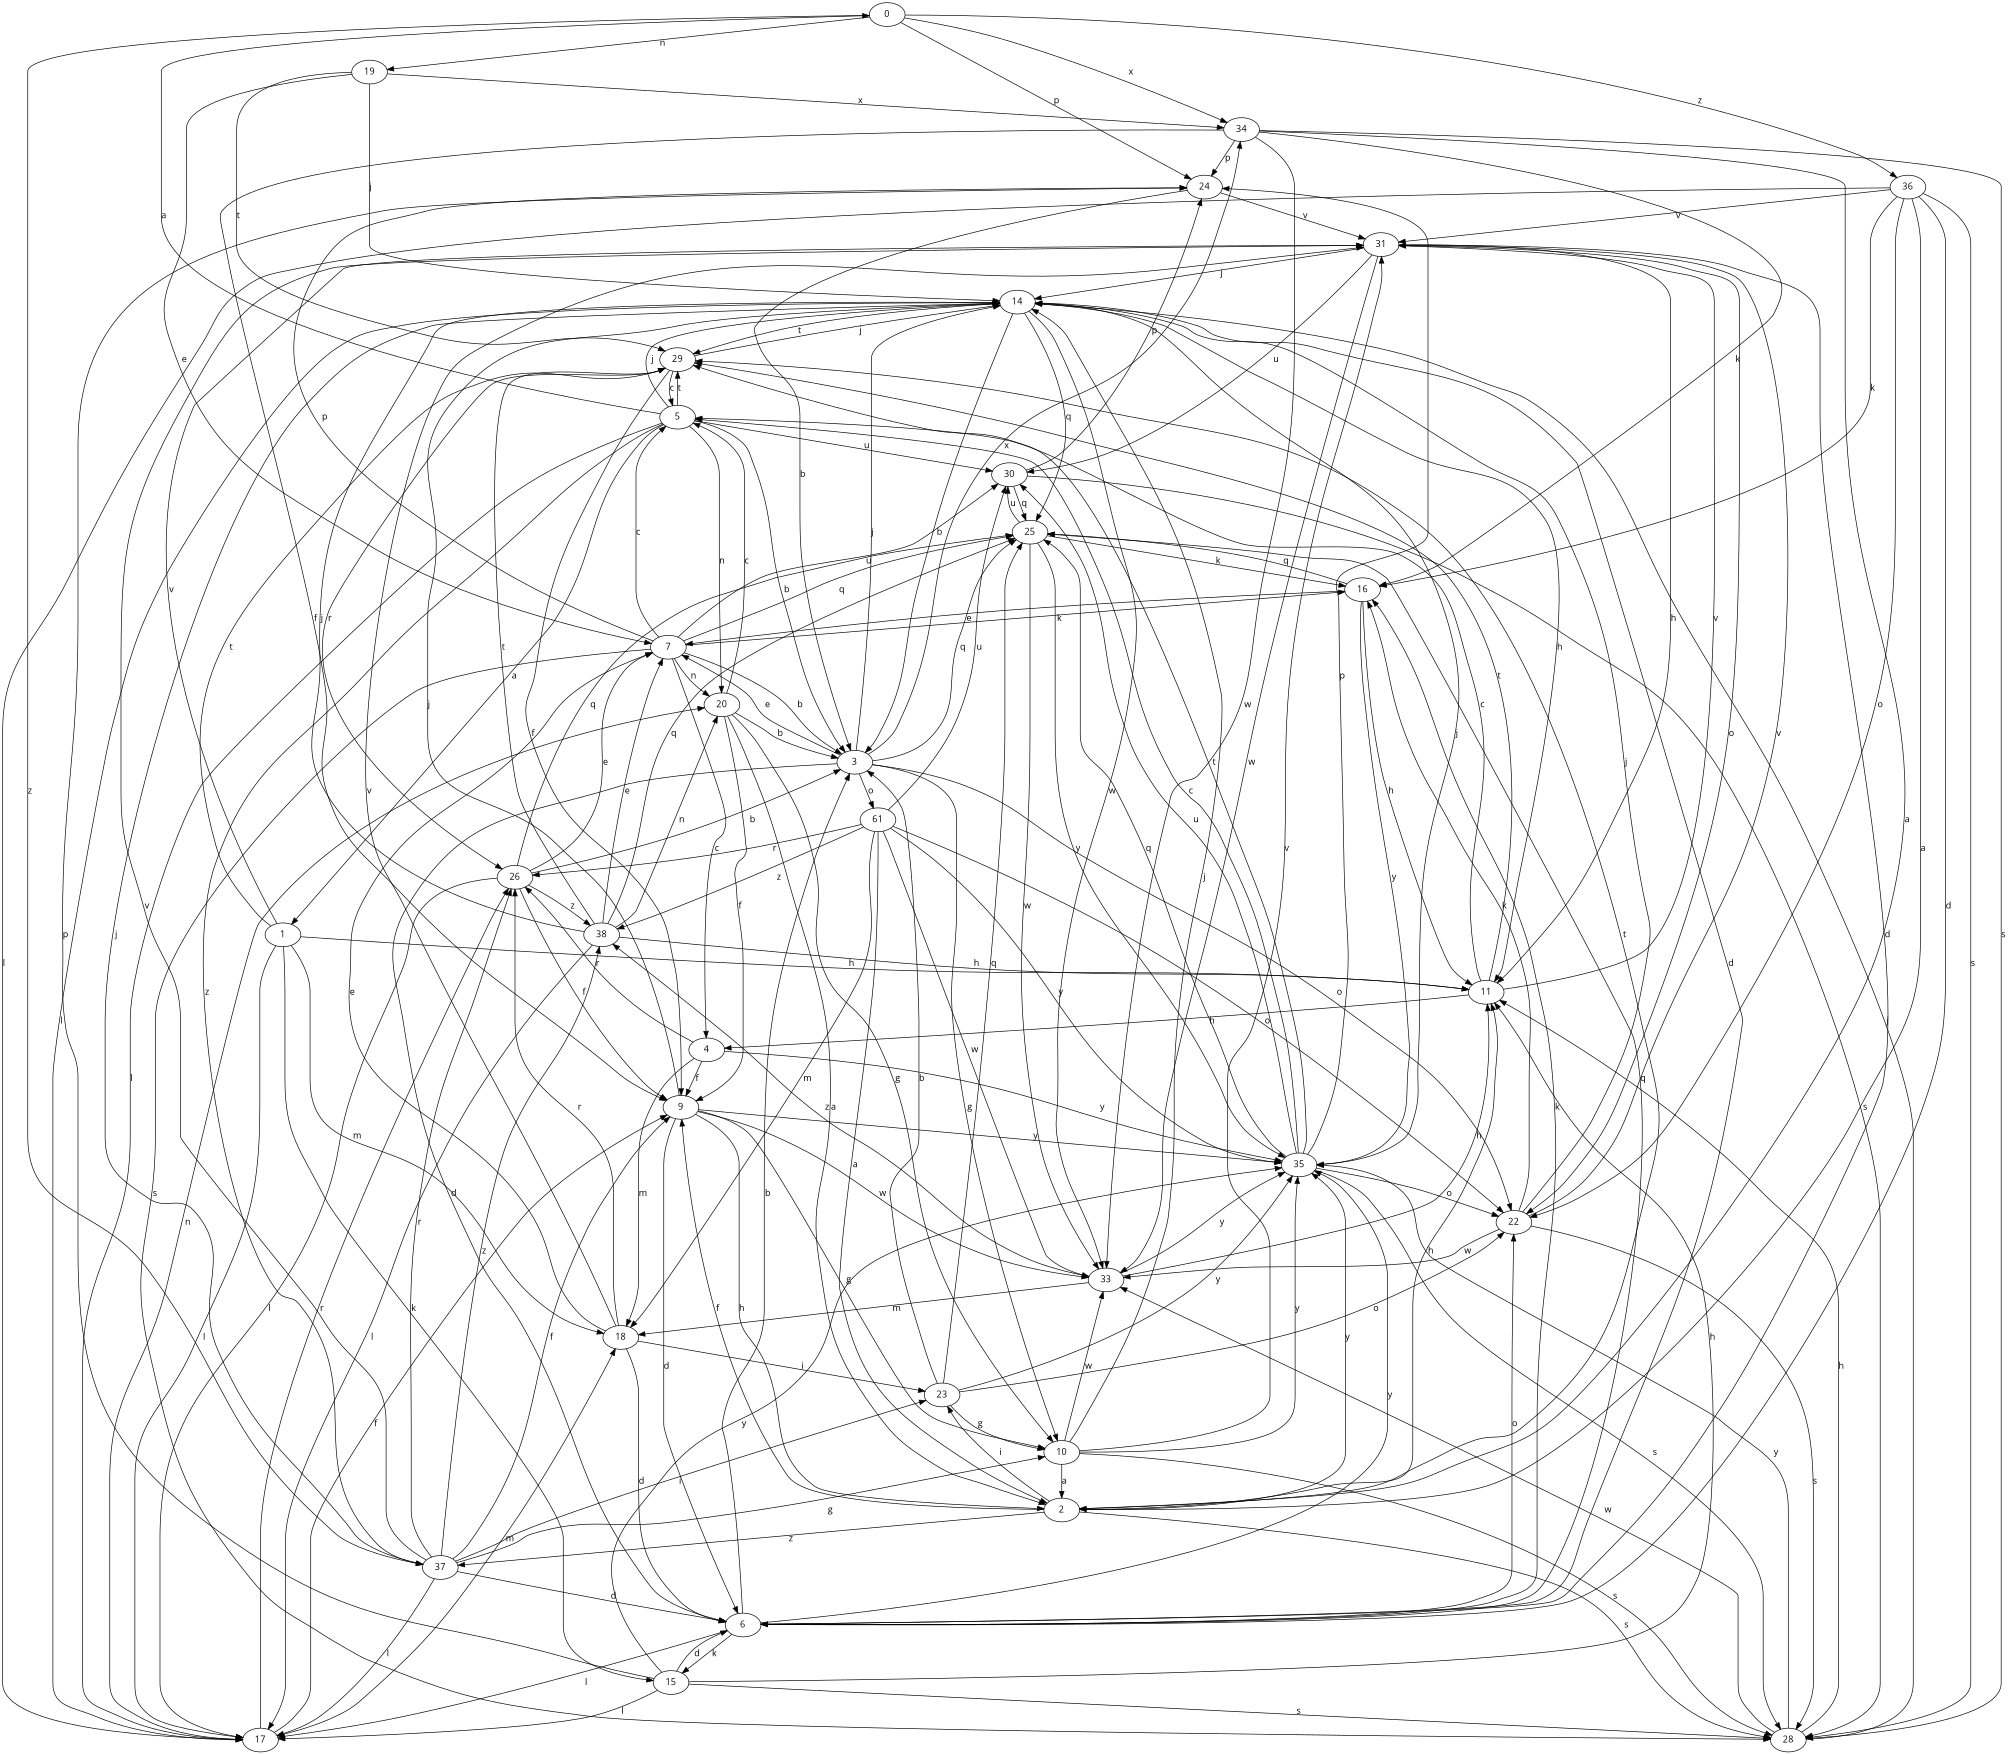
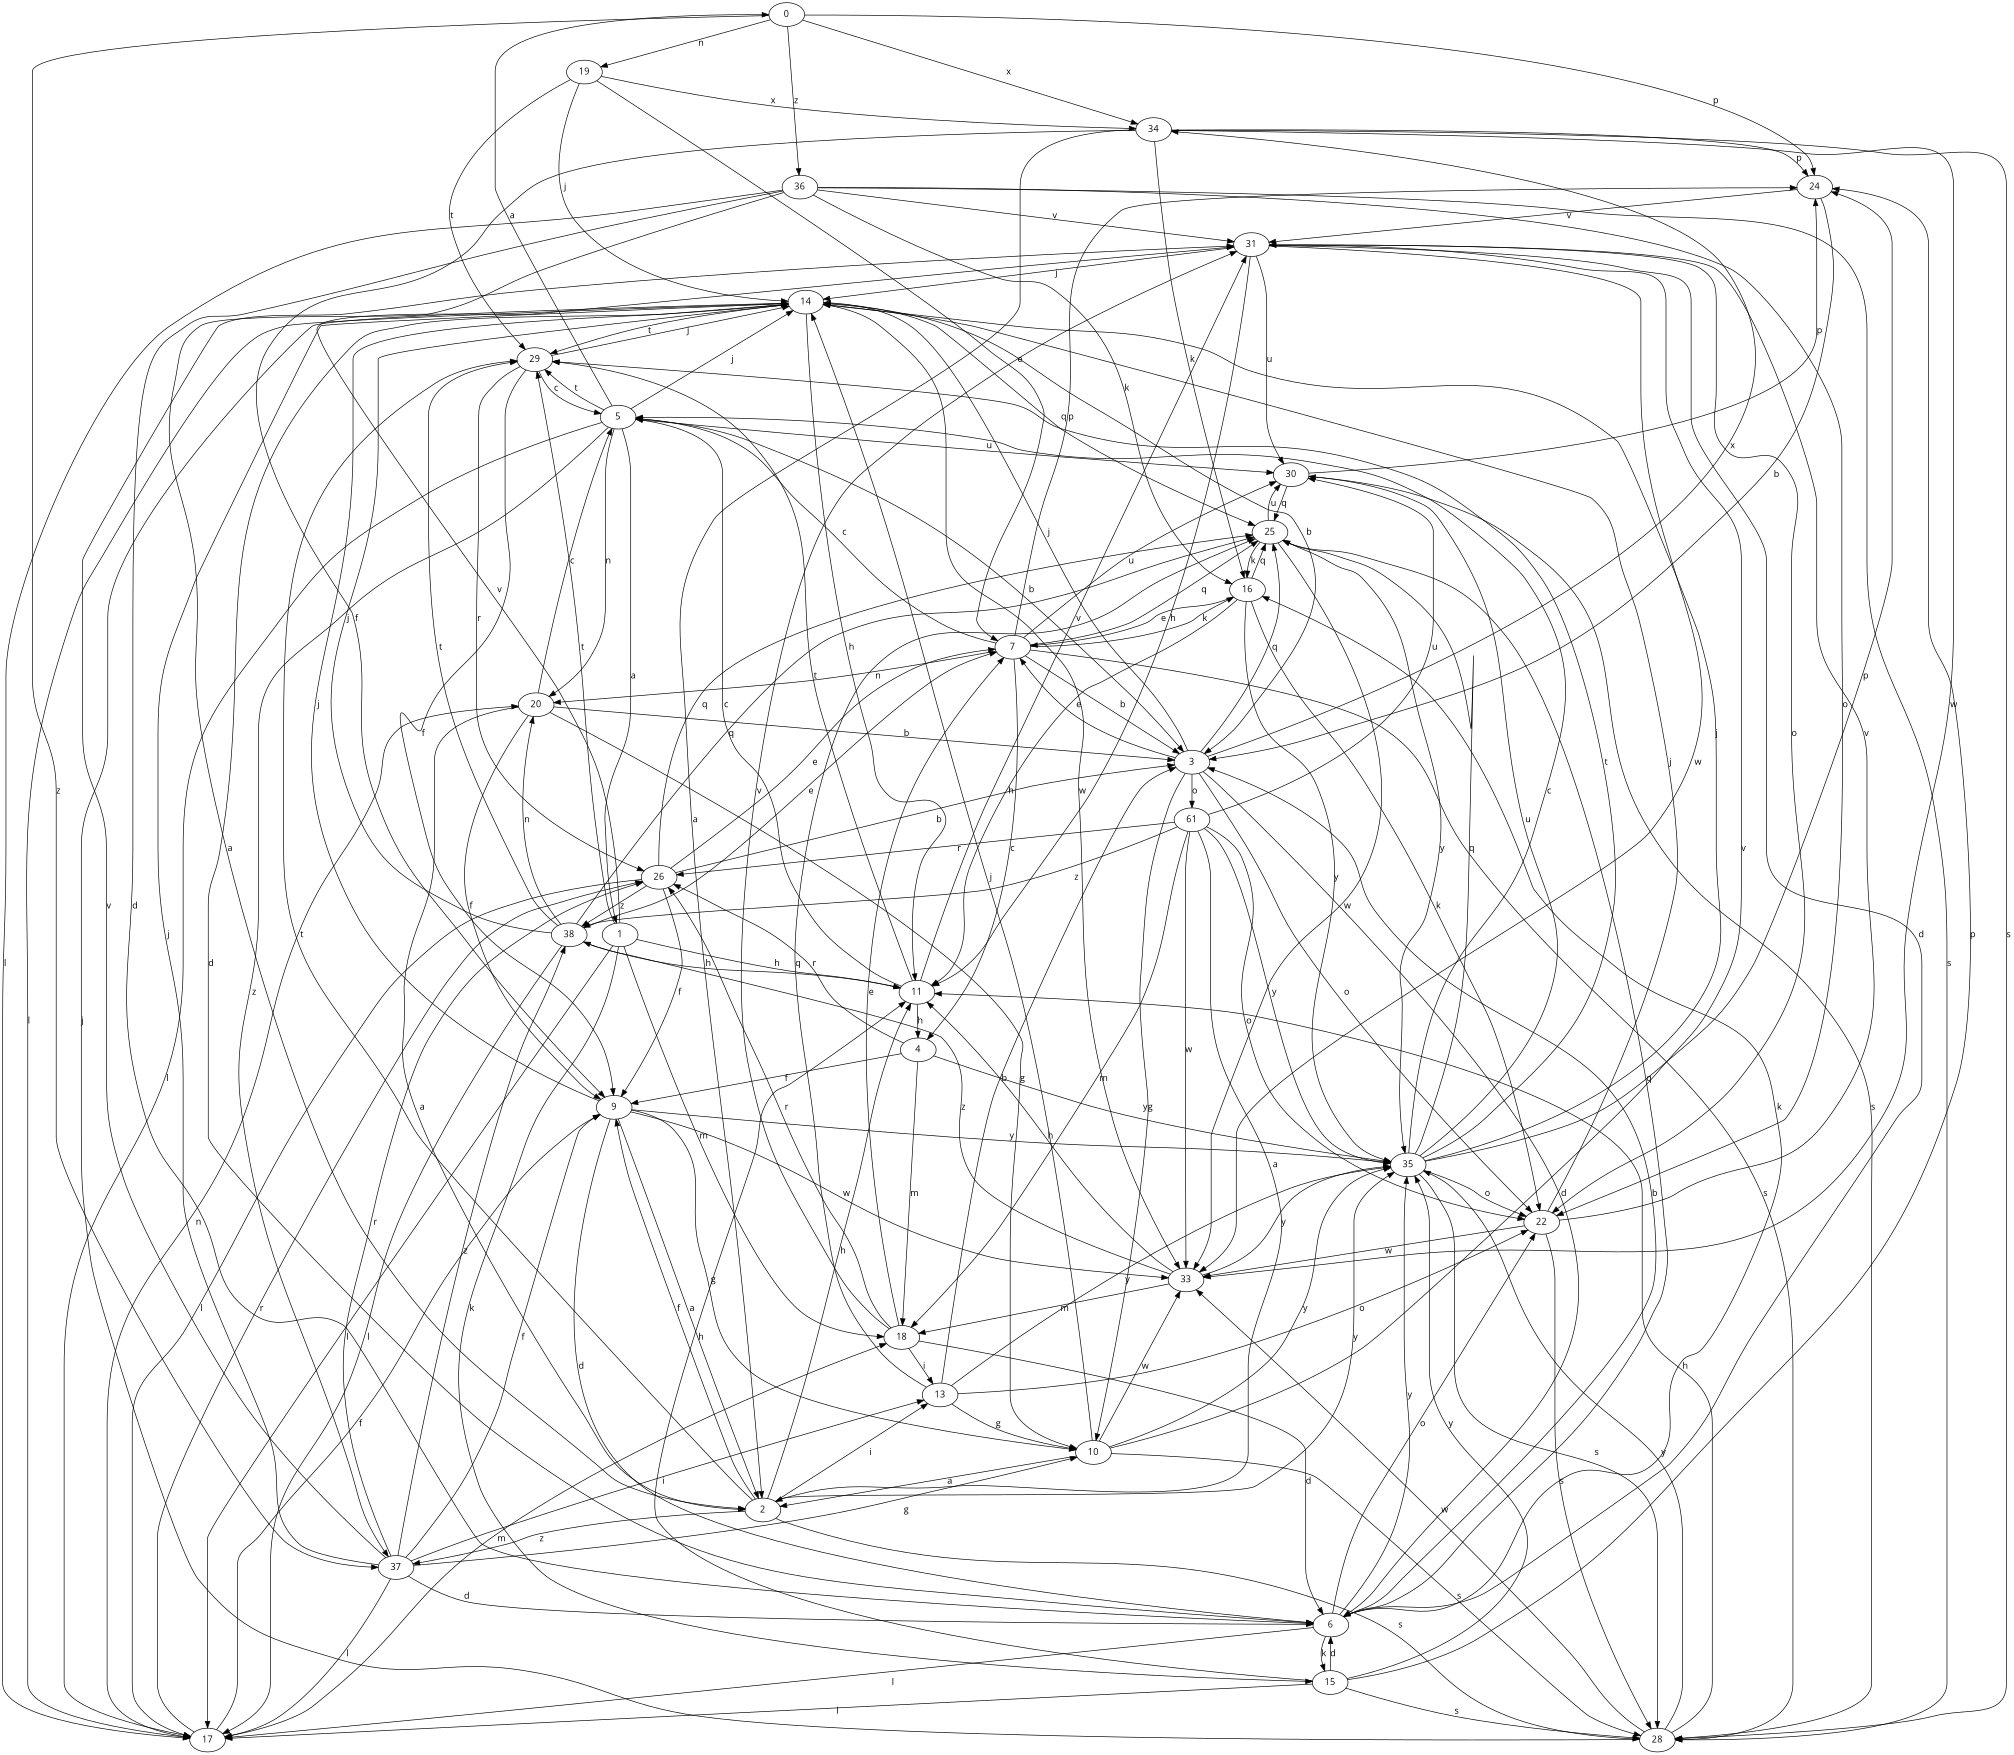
edge "22" -> "16": reversed
edge "9" -> "2": label "h" -> "a"
node "23": label "23" -> "13"
